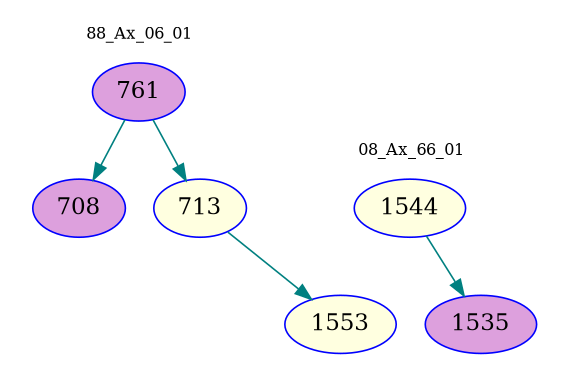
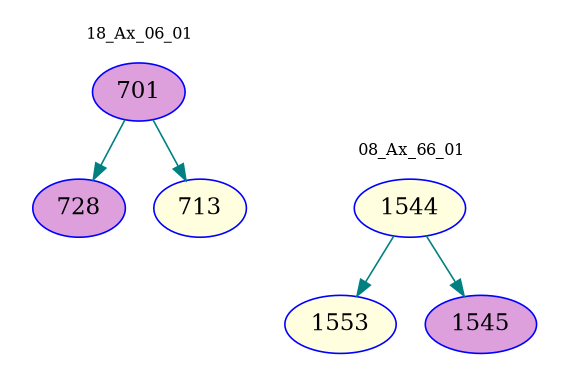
cluster "88_Ax_06_01": label "88_Ax_06_01" -> "18_Ax_06_01"
node "761": label "761" -> "701"
node "708": label "708" -> "728"
edge "713" -> "1553": now "1544" -> "1553"
node "1535": label "1535" -> "1545"
